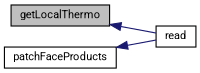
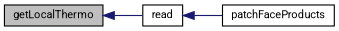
edge "read" -> "patchFaceProducts": reversed
